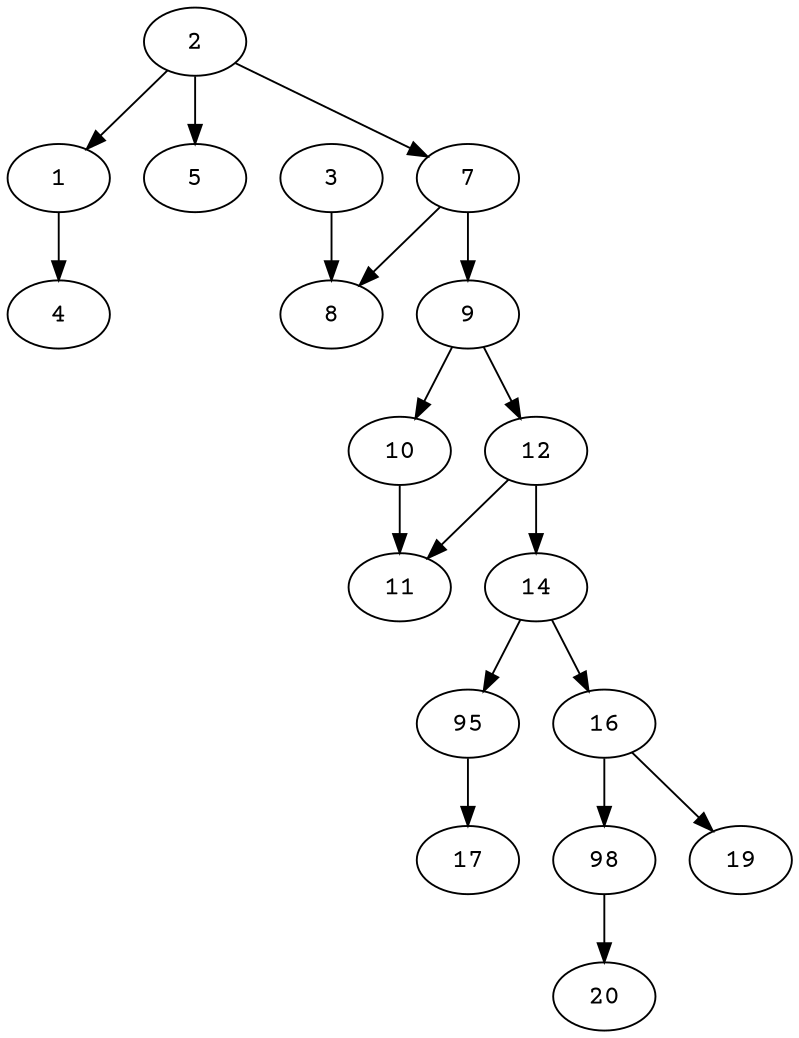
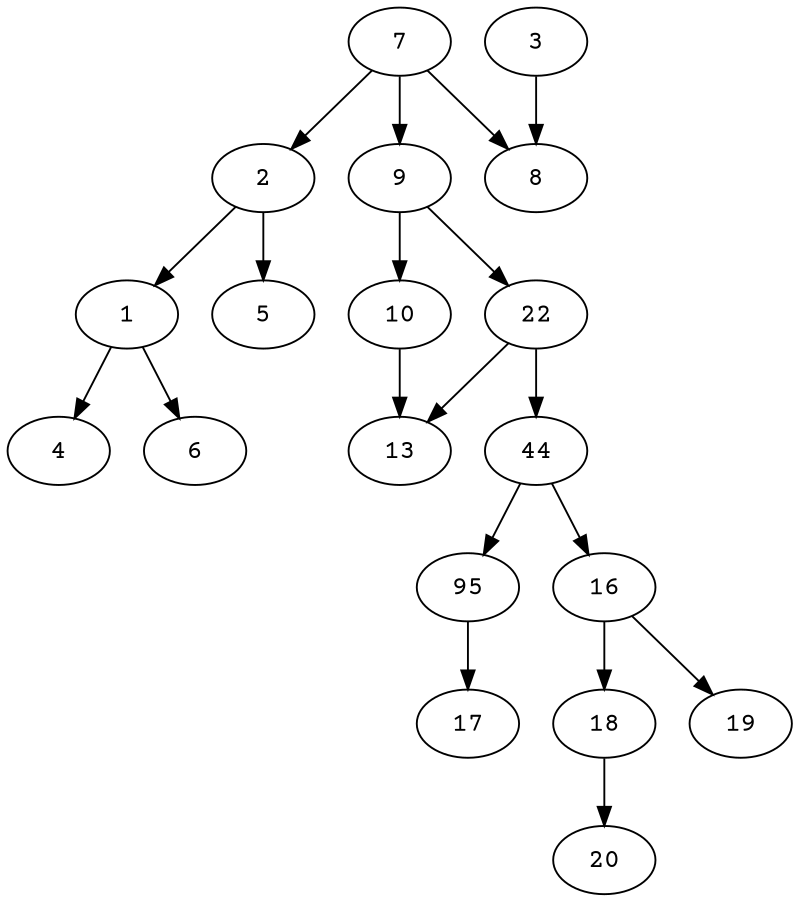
edge "2" -> "7": reversed
node "6": added
node "12": label "12" -> "22"
node "11": label "11" -> "13"
node "14": label "14" -> "44"
node "98": label "98" -> "18"
